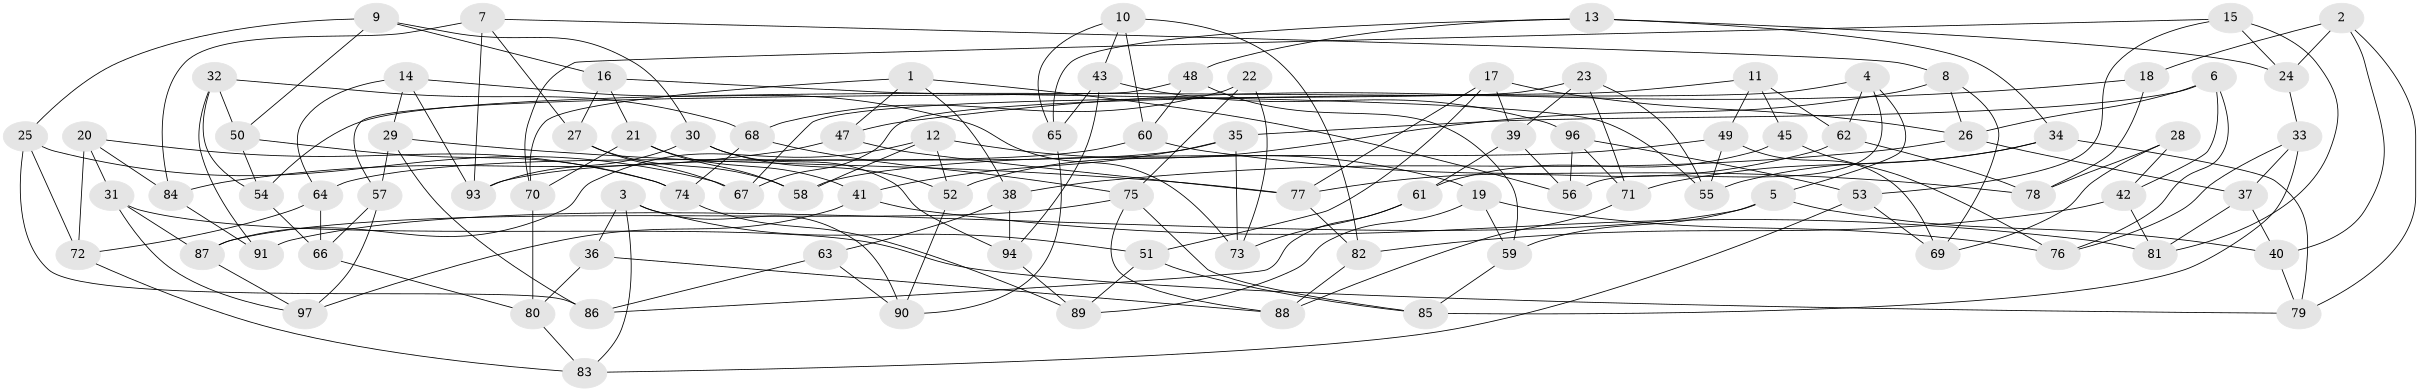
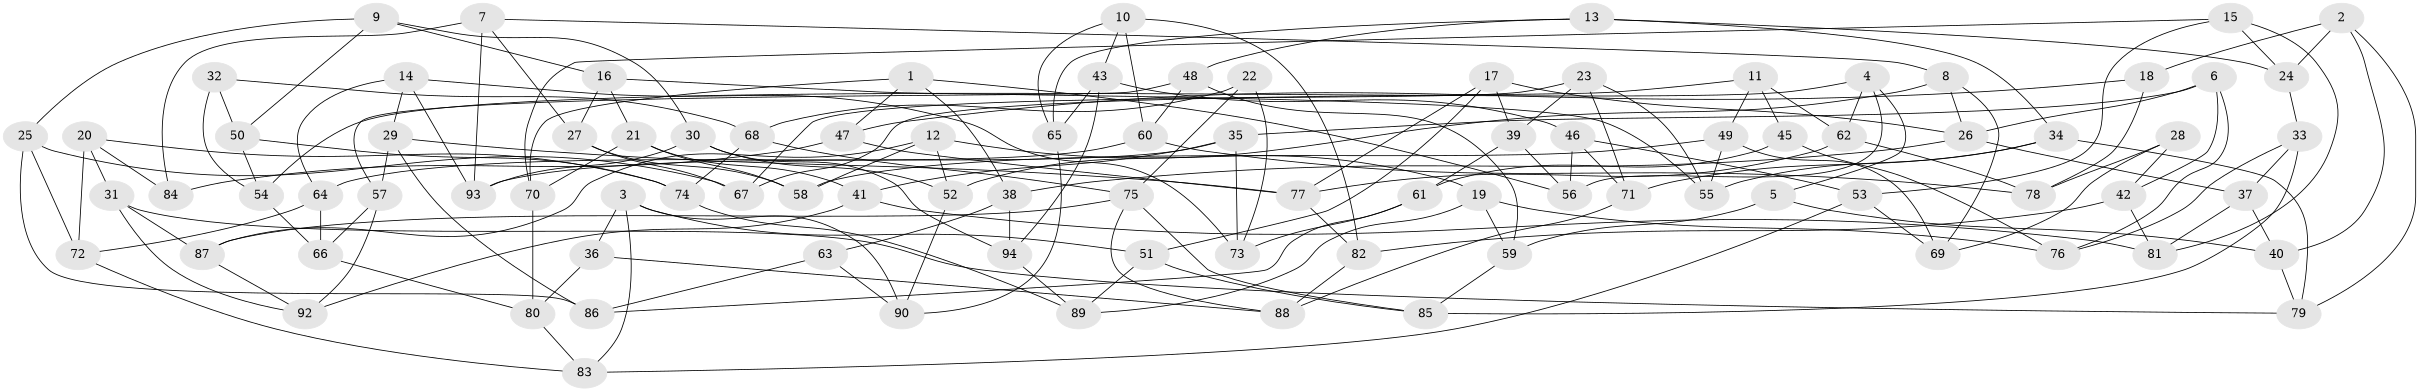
node "96": label "96" -> "46"
node "91": removed
node "97": label "97" -> "92"
